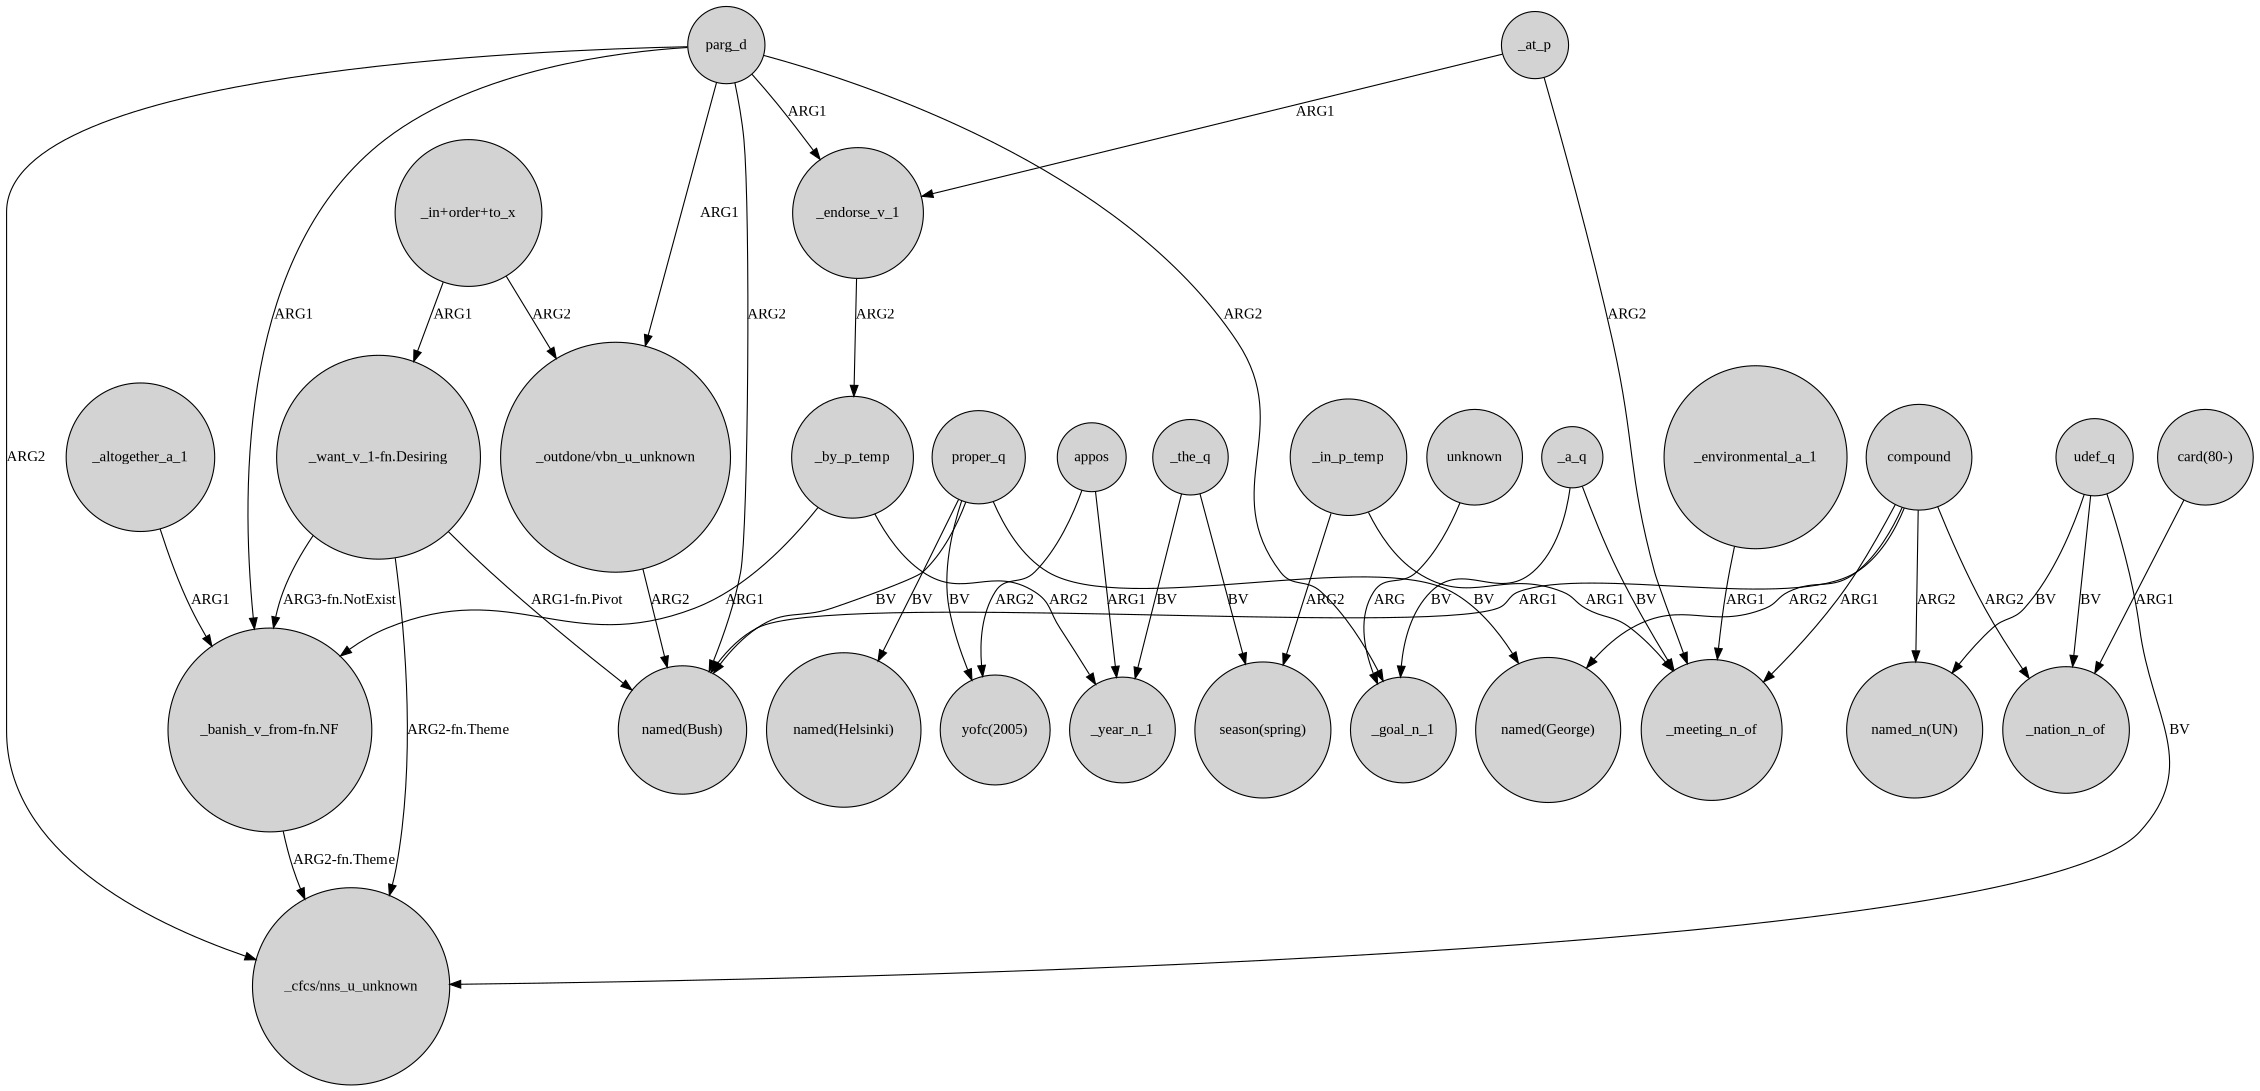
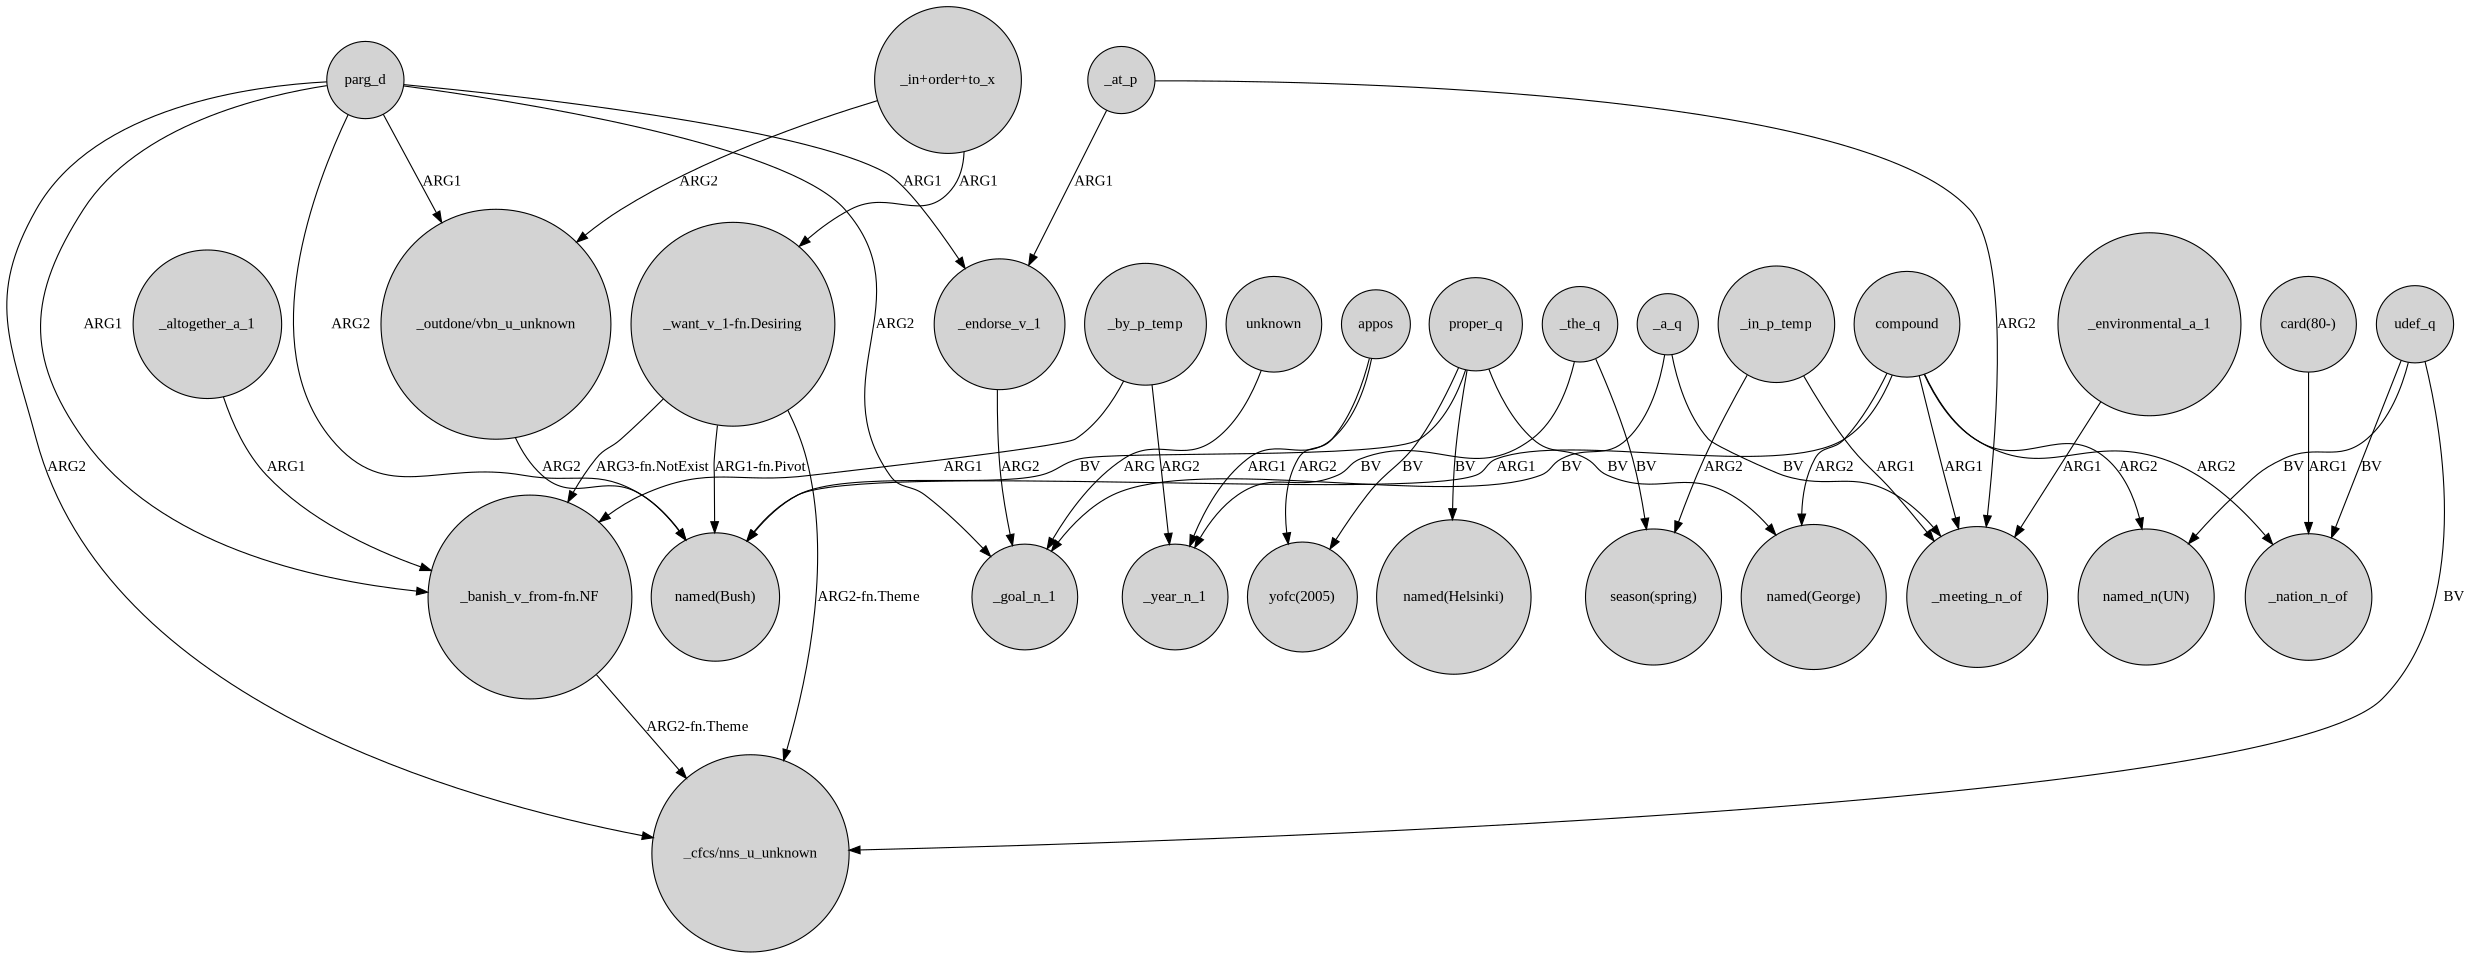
edge "_endorse_v_1" -> "_by_p_temp": now "_endorse_v_1" -> "_goal_n_1"
